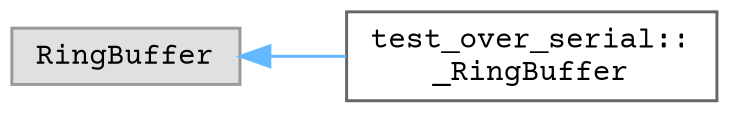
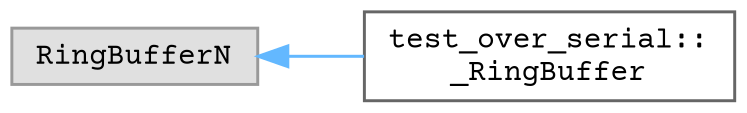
node "RingBuffer": label "RingBuffer" -> "RingBufferN"
